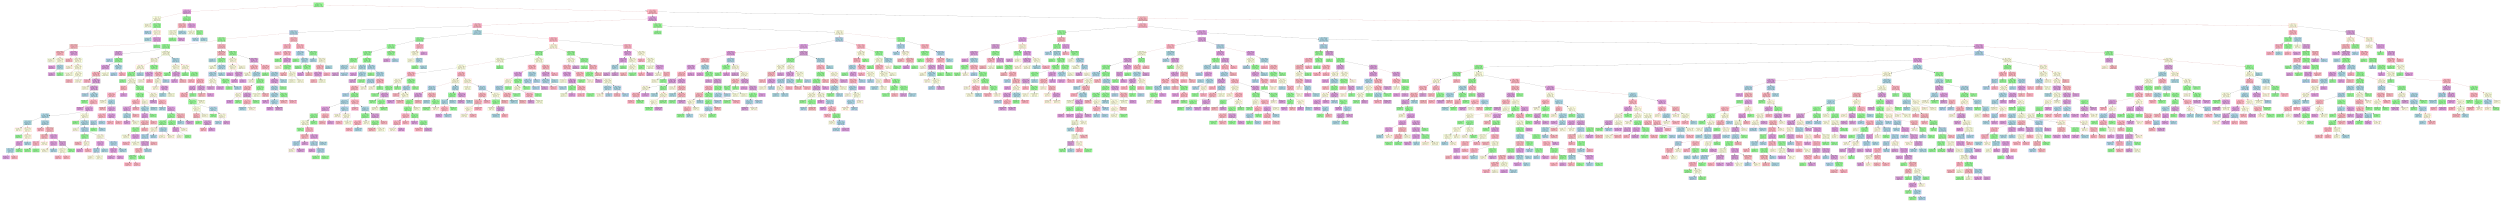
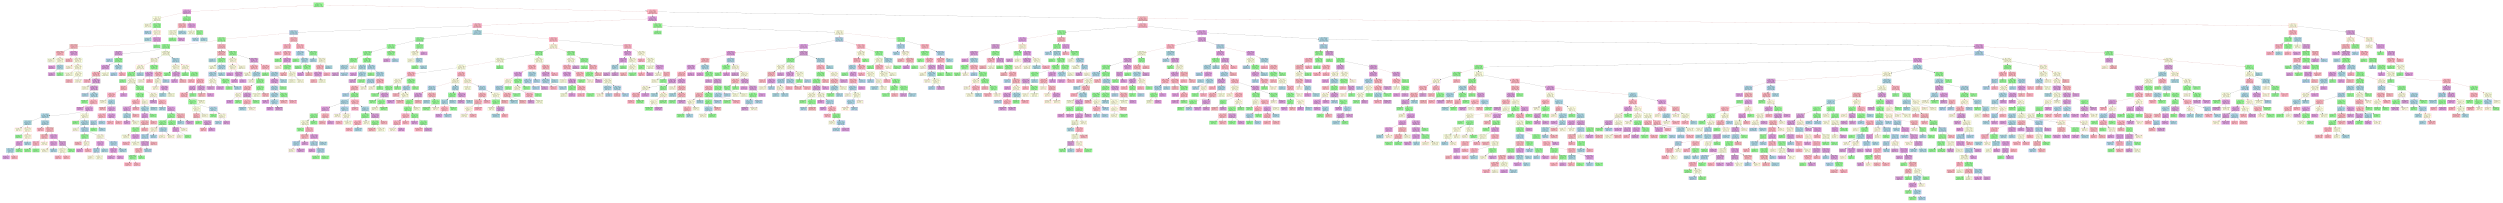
node "X[0] <= 45.0 entropy = 0.567 samples = 15 value = [2, 13]": fillcolor lightpink -> palegreen
node "X[1] <= 69.5 entropy = 0.996 samples = 97 value = [52, 45]": fillcolor lightpink -> palegreen
node "X[1] <= 45.5 entropy = 0.918 samples = 3 value = [1, 2]": fillcolor lightyellow -> palegreen
